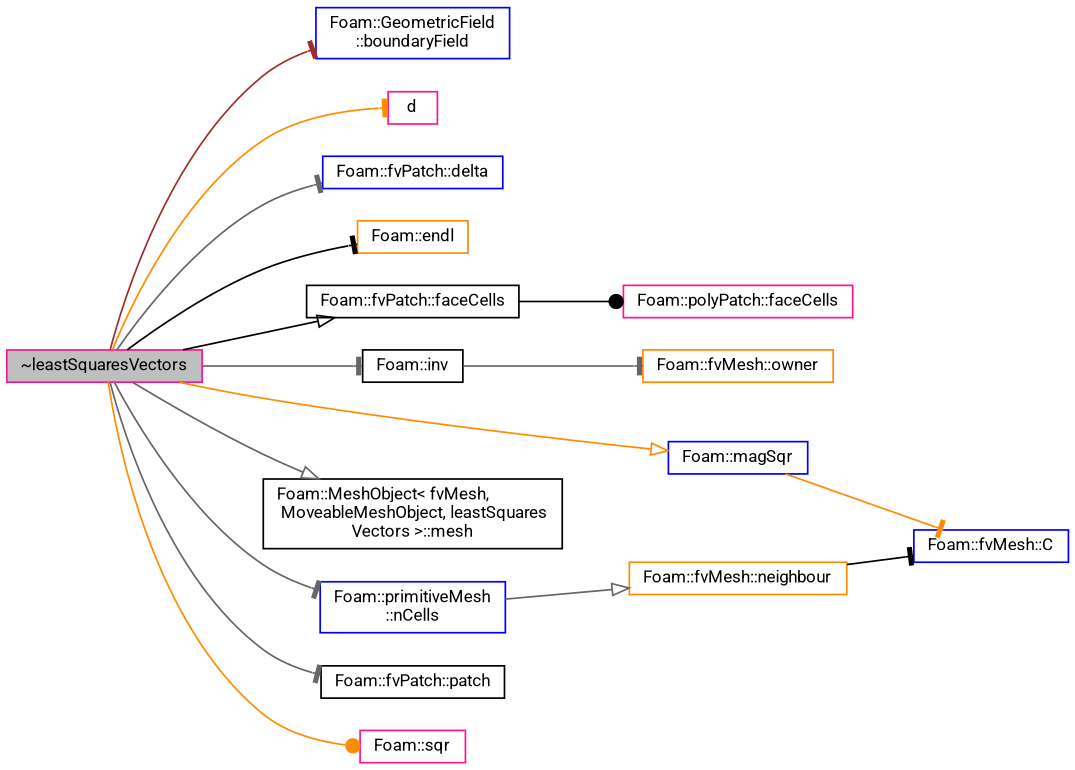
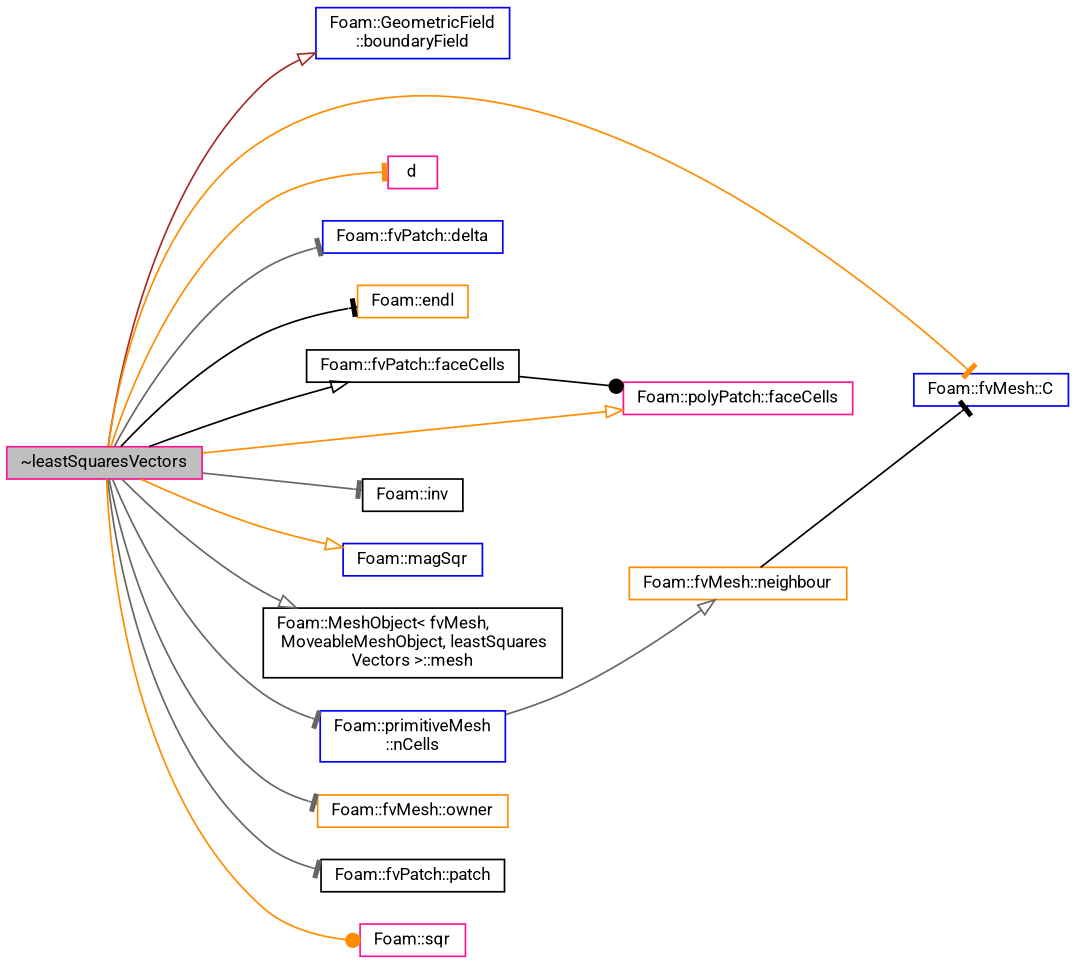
edge "~leastSquaresVectors" -> "Foam::GeometricField ::boundaryField": arrowhead tee -> onormal
edge "Foam::inv" -> "Foam::fvMesh::owner": now "~leastSquaresVectors" -> "Foam::fvMesh::owner"
edge "~leastSquaresVectors" -> "Foam::polyPatch::faceCells": added
edge "Foam::magSqr" -> "Foam::fvMesh::C": now "~leastSquaresVectors" -> "Foam::fvMesh::C"
